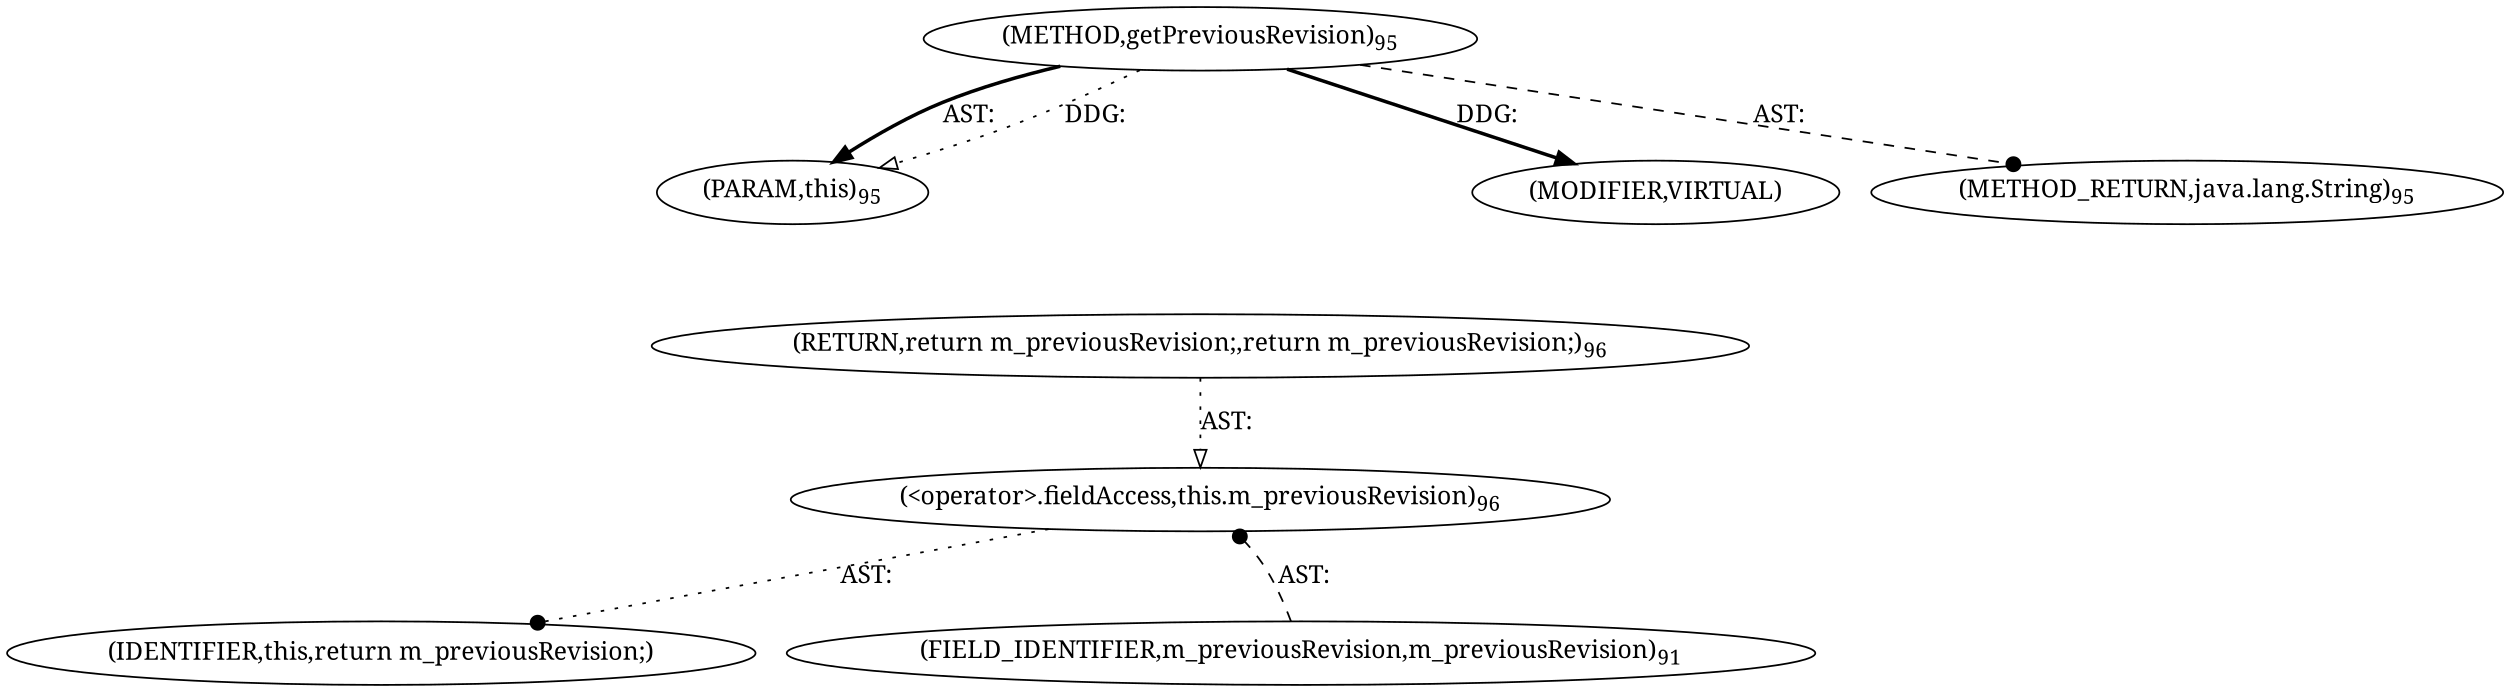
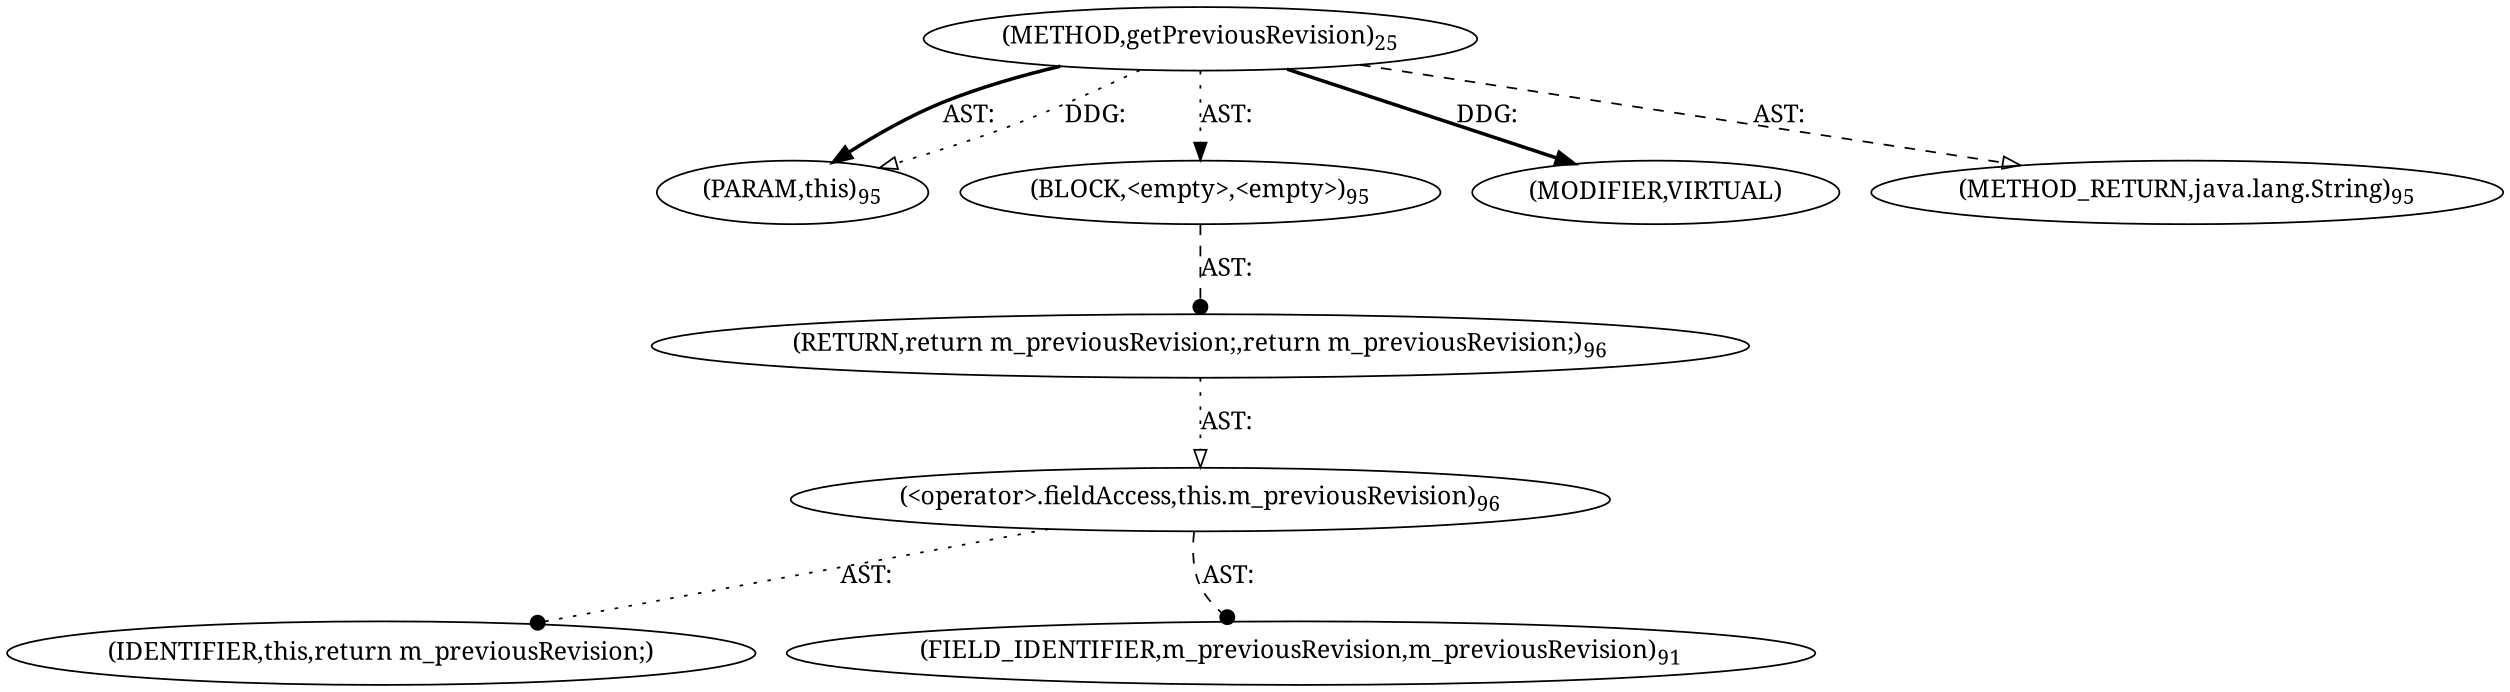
node "(METHOD,getPreviousRevision)": text "95" -> "25"
edge "(METHOD,getPreviousRevision)" -> "(METHOD_RETURN,java.lang.String)": arrowhead dot -> onormal
node "(BLOCK,<empty>,<empty>)": added
edge "(FIELD_IDENTIFIER,m_previousRevision,m_previousRevision)" -> "(<operator>.fieldAccess,this.m_previousRevision)": reversed
